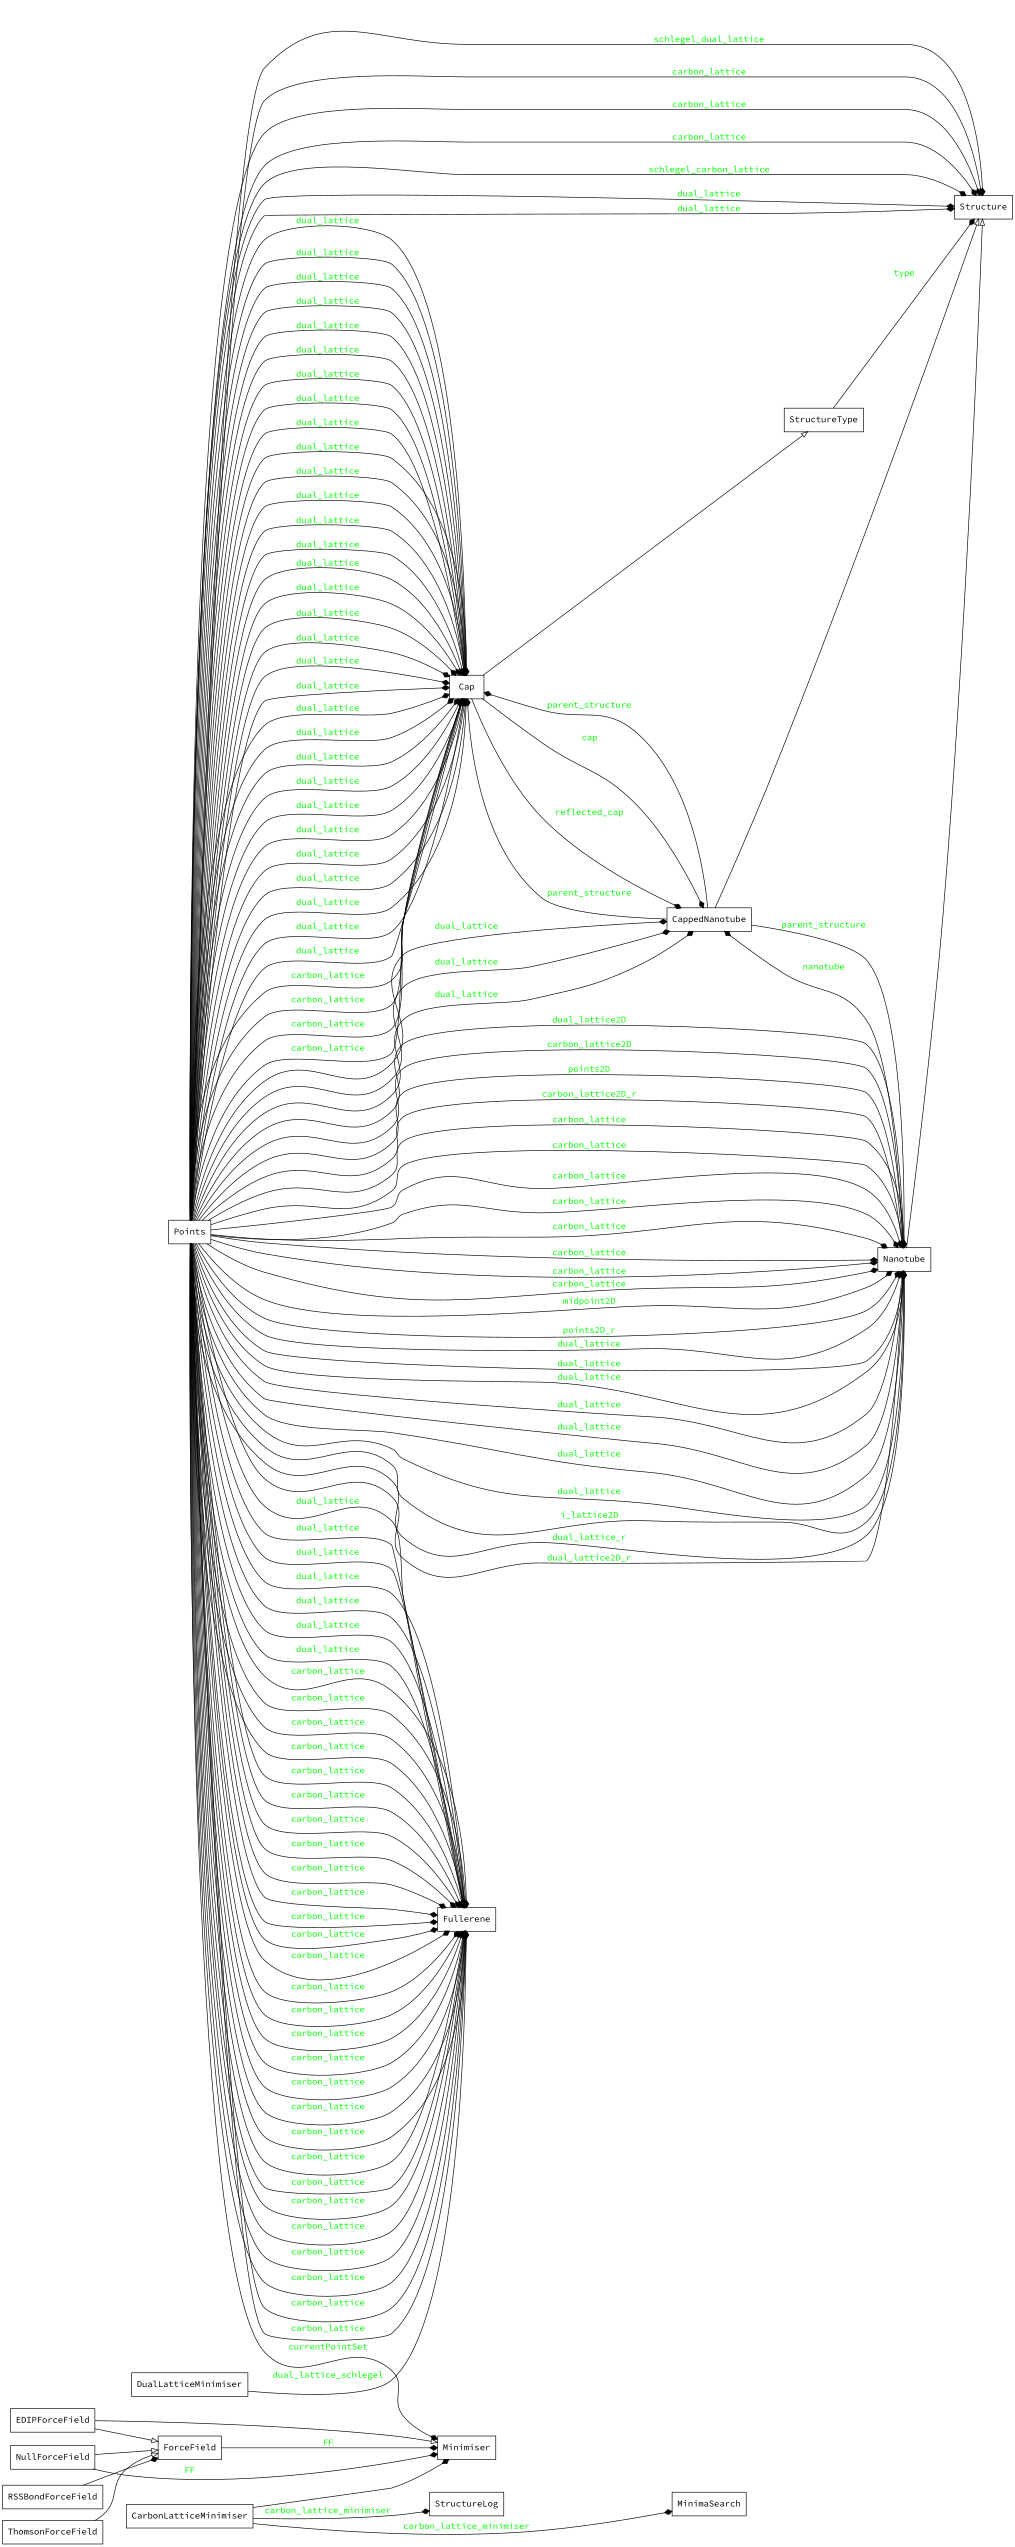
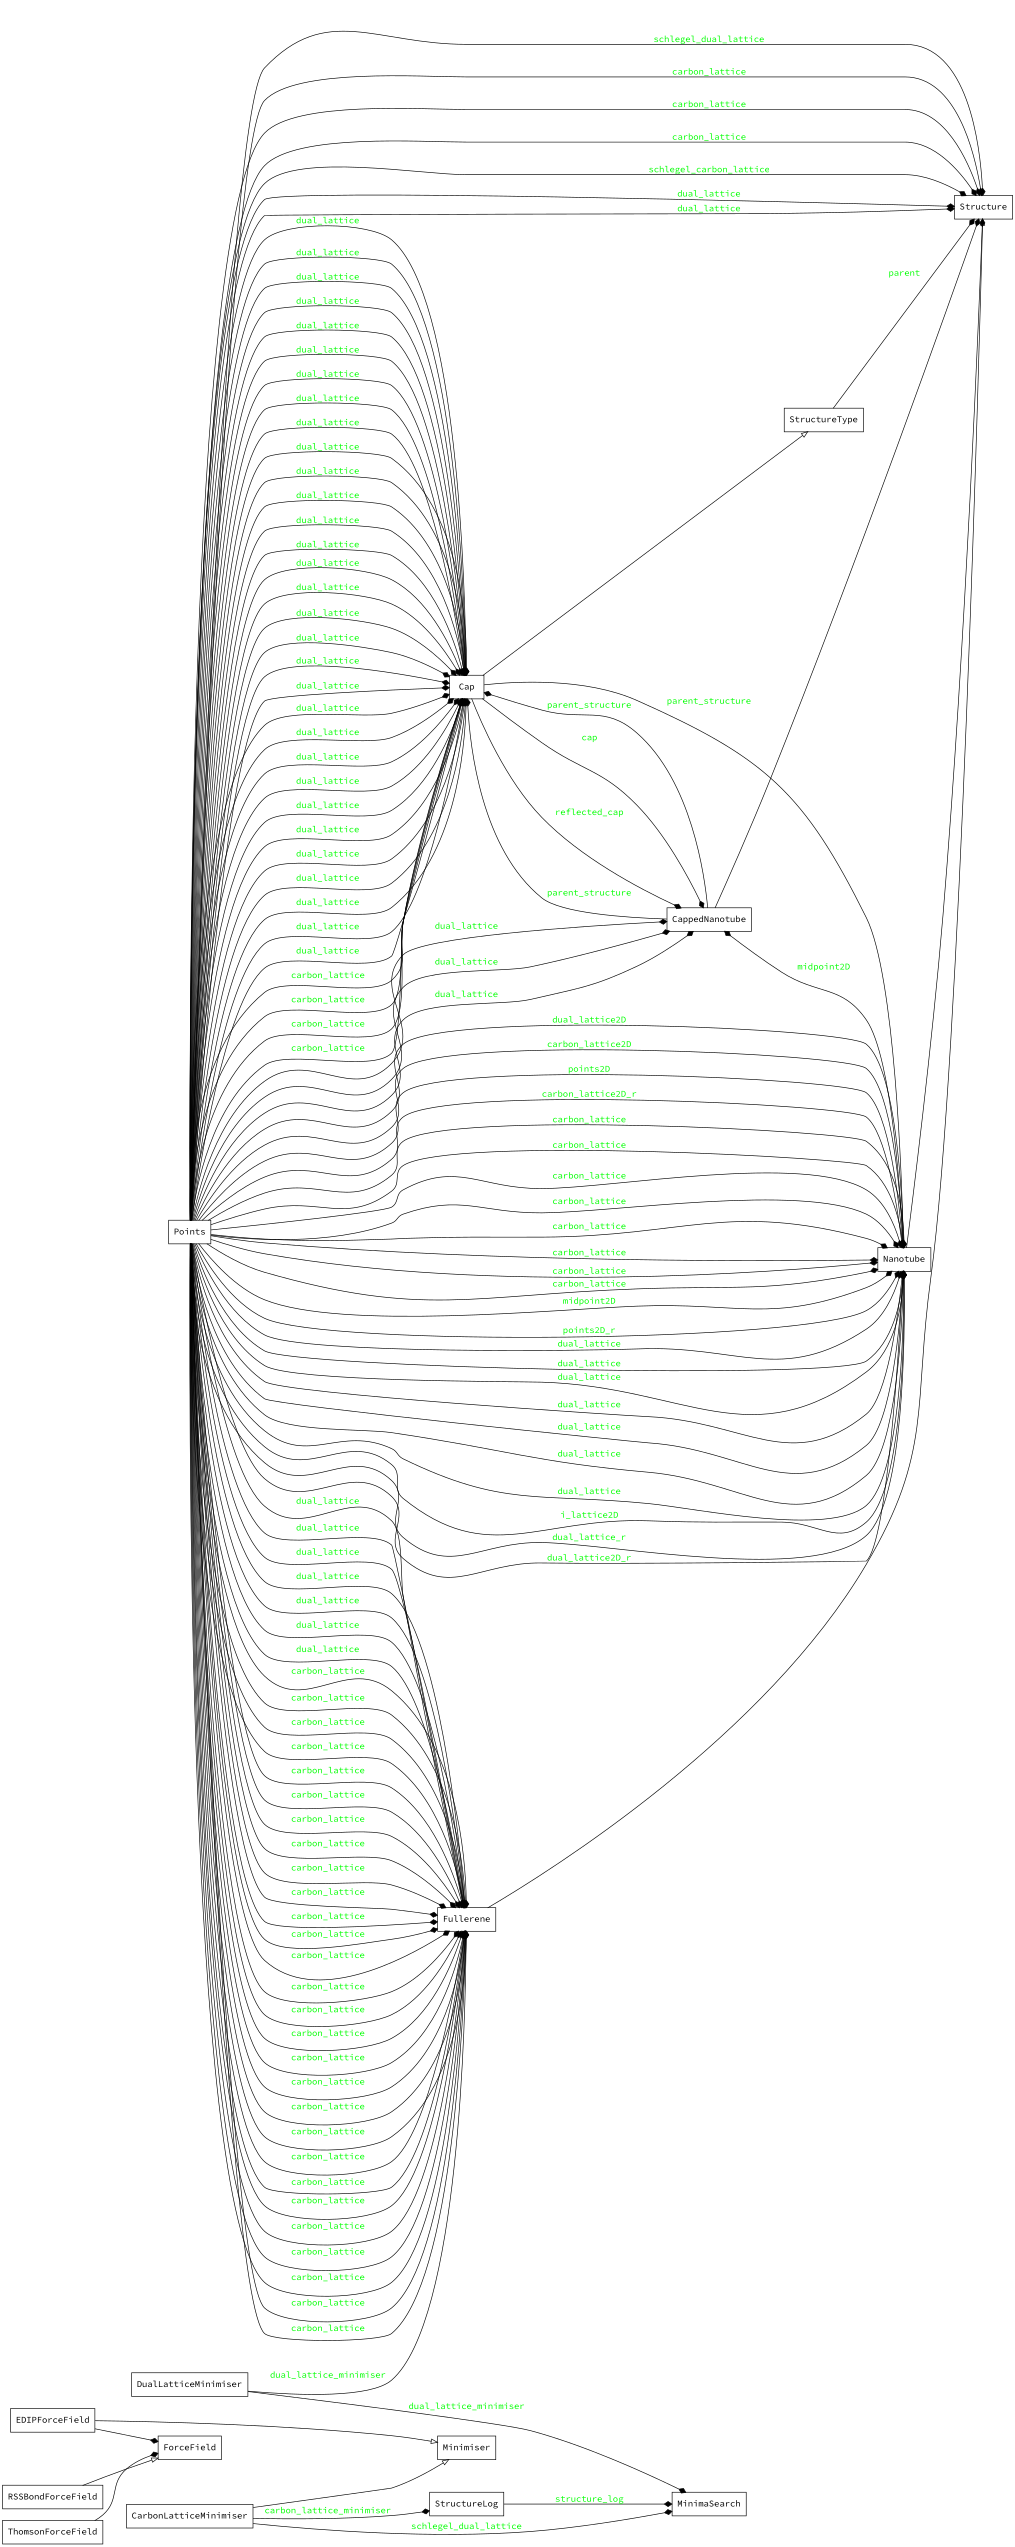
edge "StructureType" -> "Structure": label "type" -> "parent"
edge "CappedNanotube" -> "Structure": arrowhead empty -> diamond
edge "Nanotube" -> "Structure": arrowhead empty -> diamond
edge "Nanotube" -> "CappedNanotube": label "nanotube" -> "midpoint2D"
edge "CappedNanotube" -> "Nanotube": now "Cap" -> "Nanotube"
edge "Fullerene" -> "Structure": added
edge "Points" -> "Minimiser": removed, label "currentPointSet"
edge "DualLatticeMinimiser" -> "Fullerene": label "dual_lattice_schlegel" -> "dual_lattice_minimiser"
edge "DualLatticeMinimiser" -> "MinimaSearch": added, label "dual_lattice_minimiser"
edge "EDIPForceField" -> "ForceField": arrowhead empty -> diamond
edge "ForceField" -> "Minimiser": removed, label "FF"
node "NullForceField": removed
edge "RSSBondForceField" -> "ForceField": arrowhead diamond -> empty
edge "ThomsonForceField" -> "ForceField": arrowhead empty -> diamond
edge "CarbonLatticeMinimiser" -> "Minimiser": arrowhead diamond -> empty
edge "StructureLog" -> "MinimaSearch": added, label "structure_log"
edge "CarbonLatticeMinimiser" -> "MinimaSearch": label "carbon_lattice_minimiser" -> "schlegel_dual_lattice"
